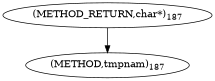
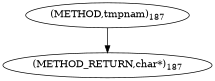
edge "(METHOD_RETURN,char*)" -> "(METHOD,tmpnam)": reversed
